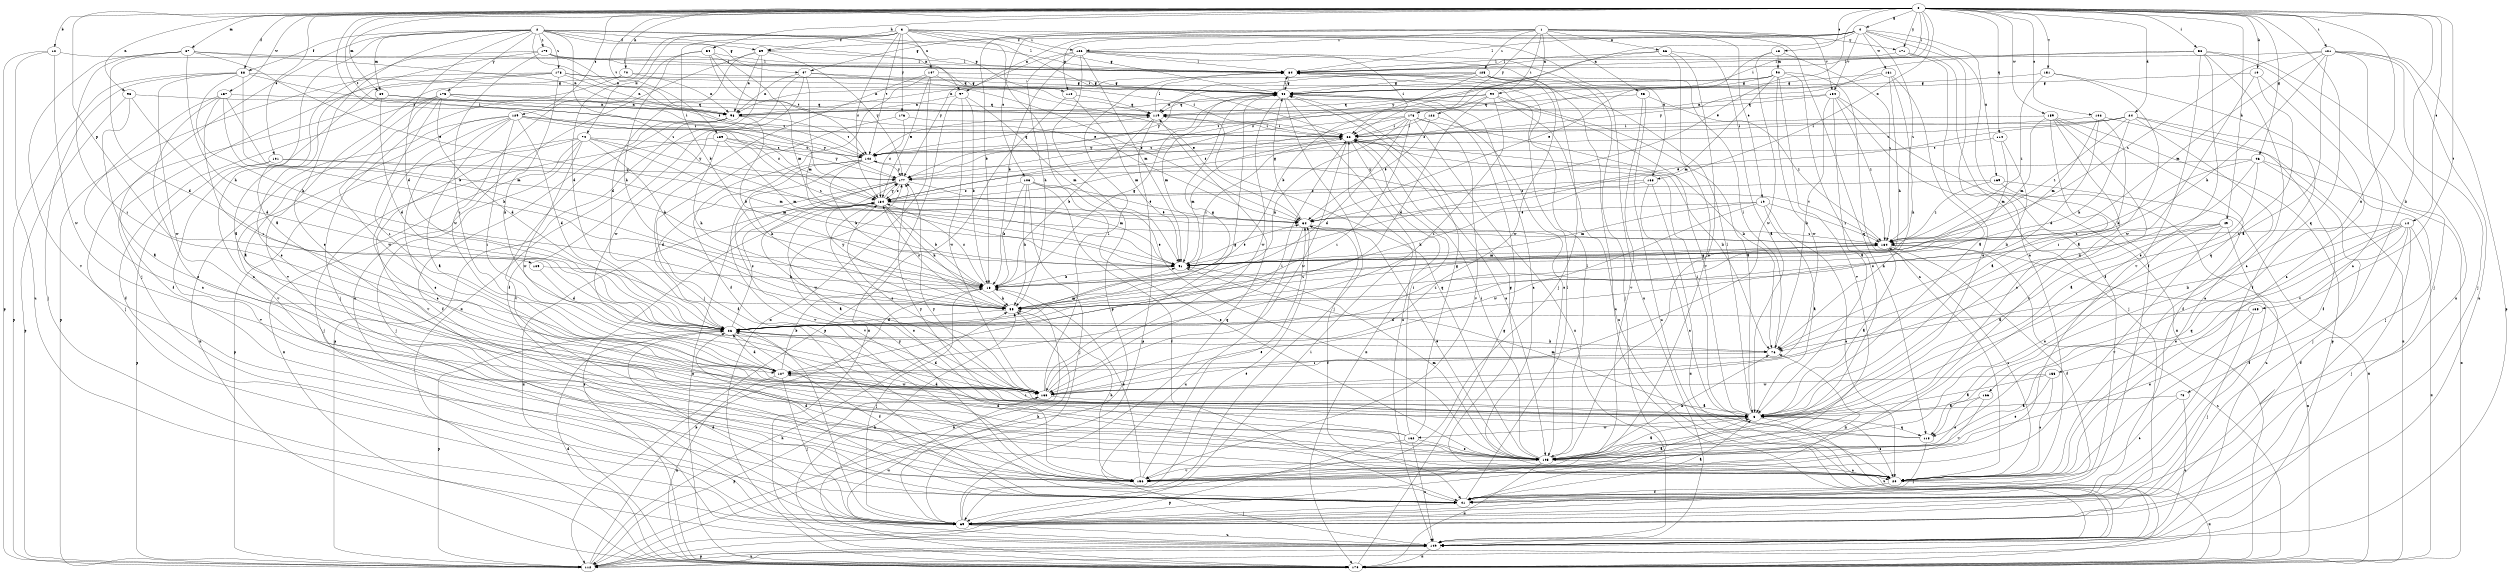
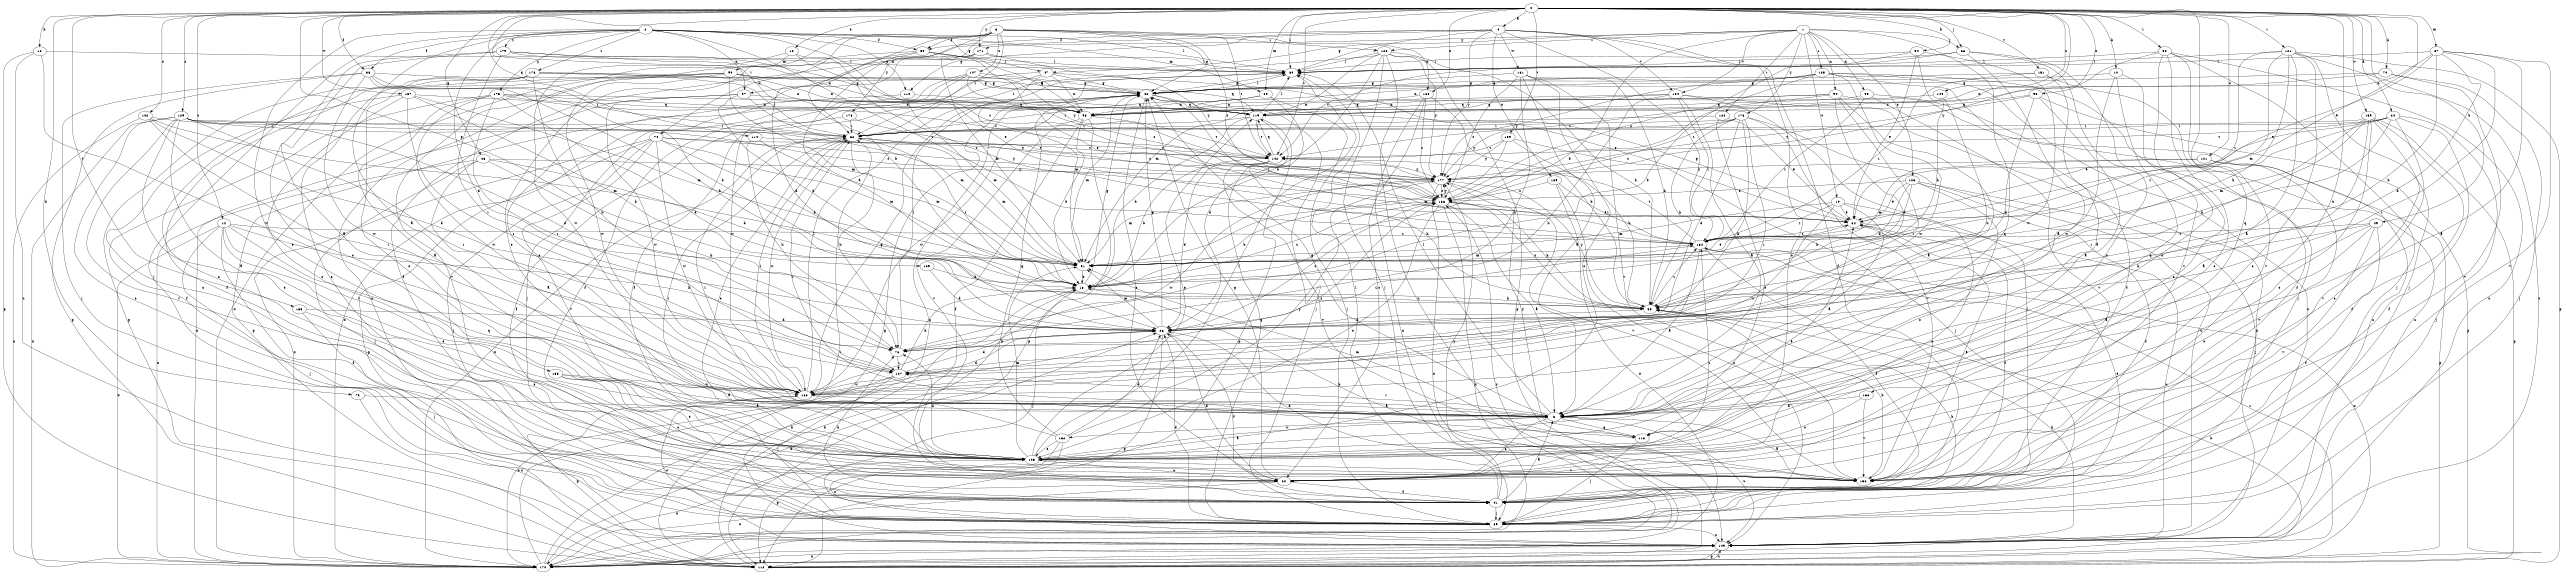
edge "0" -> "66": added, label "j"
edge "1" -> "66": label "x" -> "j"
node "144": added
edge "168" -> "119": added, label "q"
edge "93" -> "177": added, label "y"
edge "171" -> "177": added, label "y"
node "134": label "134" -> "136"
edge "54" -> "91": now "171" -> "91"
edge "139" -> "184": now "48" -> "184"
edge "2" -> "26": now "2" -> "76"
edge "161" -> "156": added, label "v"
edge "159" -> "127": added, label "r"
edge "87" -> "6": added, label "a"
edge "161" -> "105": added, label "o"
edge "125" -> "41": added, label "f"
edge "73" -> "20": removed, label "c"
